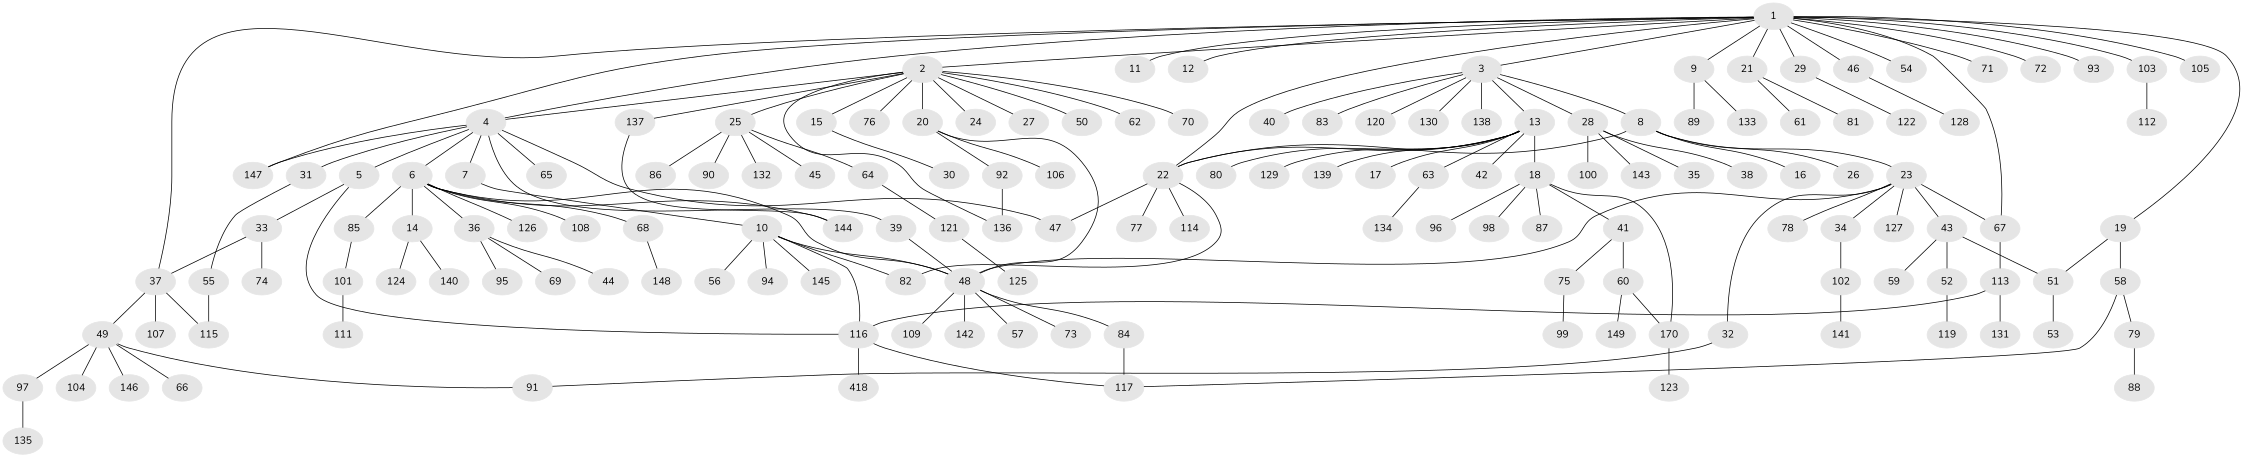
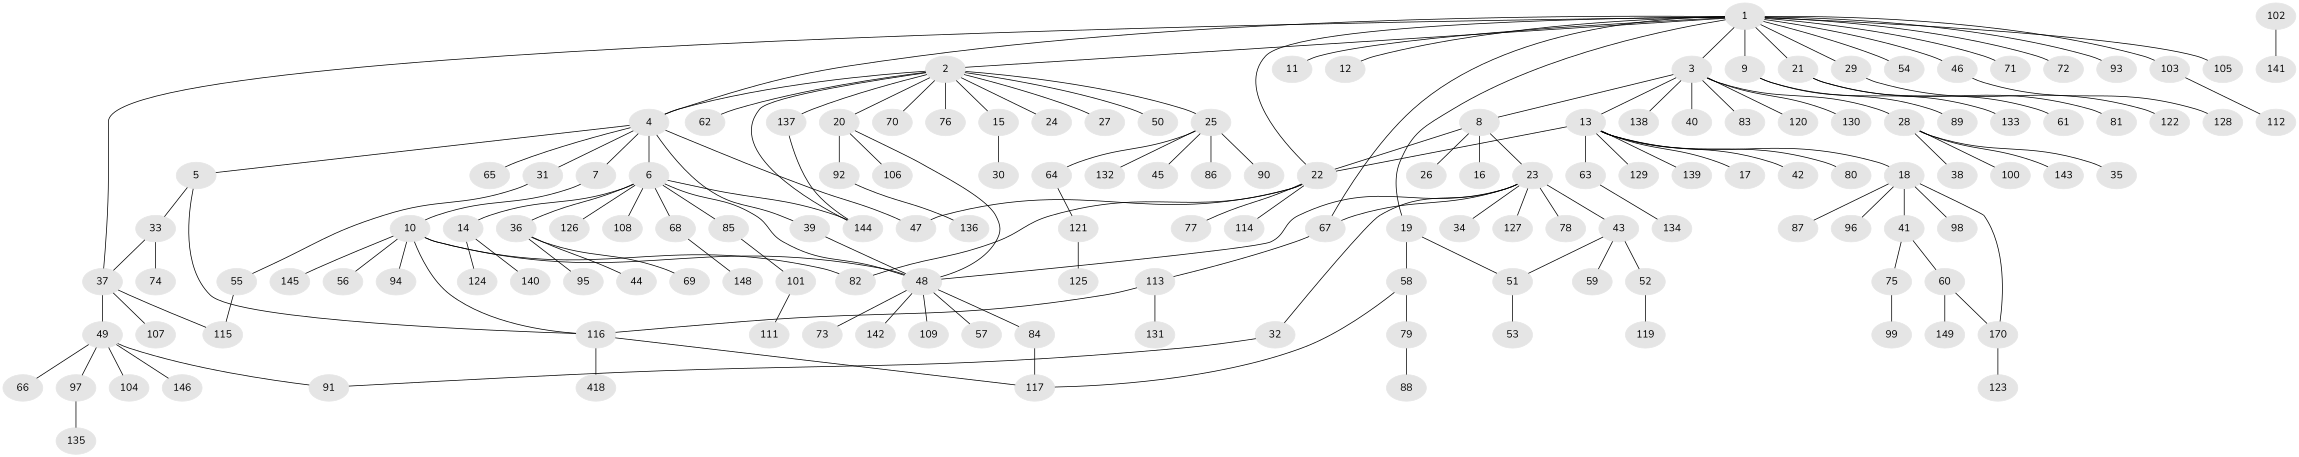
edge "2" -- "136": now "2" -- "144"
node "147": removed
edge "34" -- "102": removed
